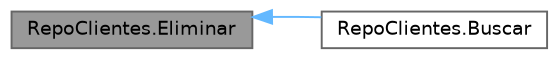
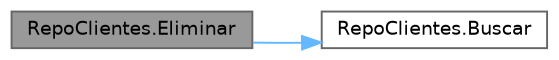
edge "RepoClientes.Buscar" -> "RepoClientes.Eliminar": reversed
